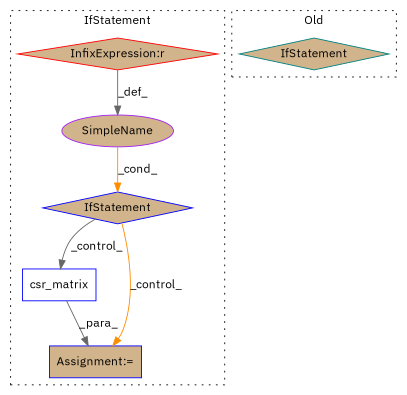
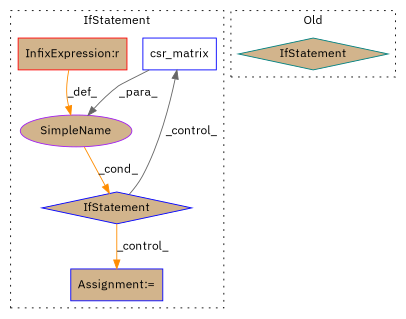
node "InfixExpression:r": shape diamond -> box
edge "InfixExpression:r" -> "SimpleName": color gray40 -> darkorange
edge "csr_matrix" -> "Assignment:=": now "csr_matrix" -> "SimpleName"
